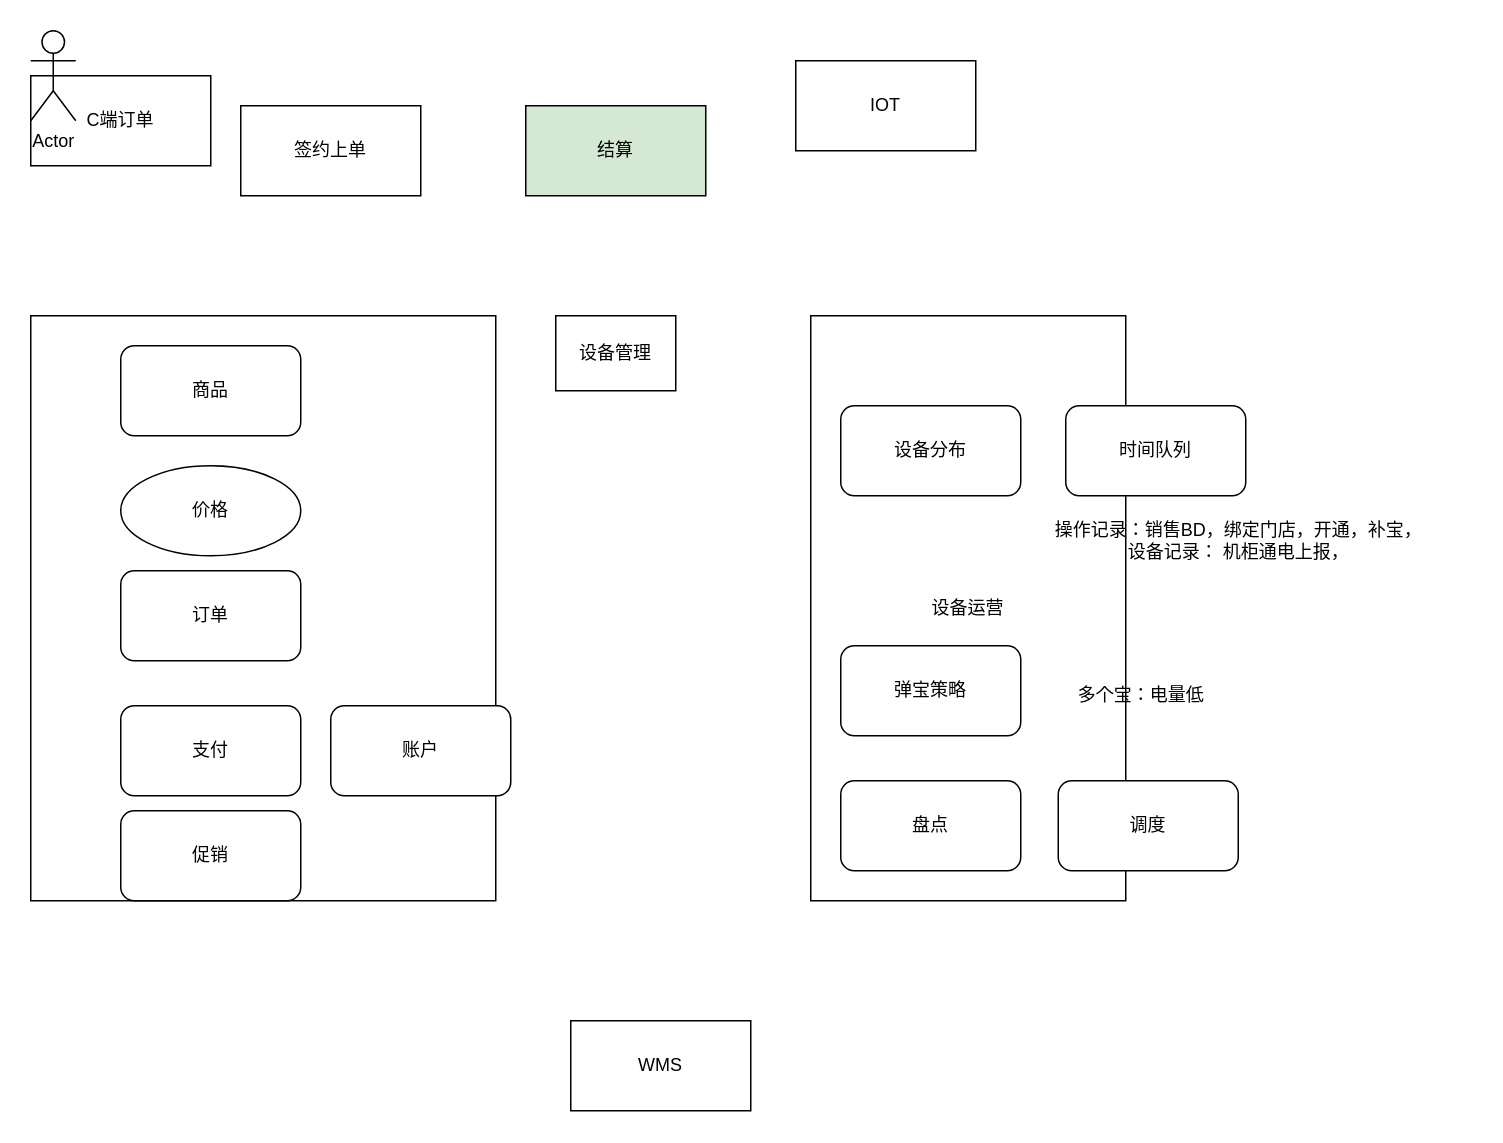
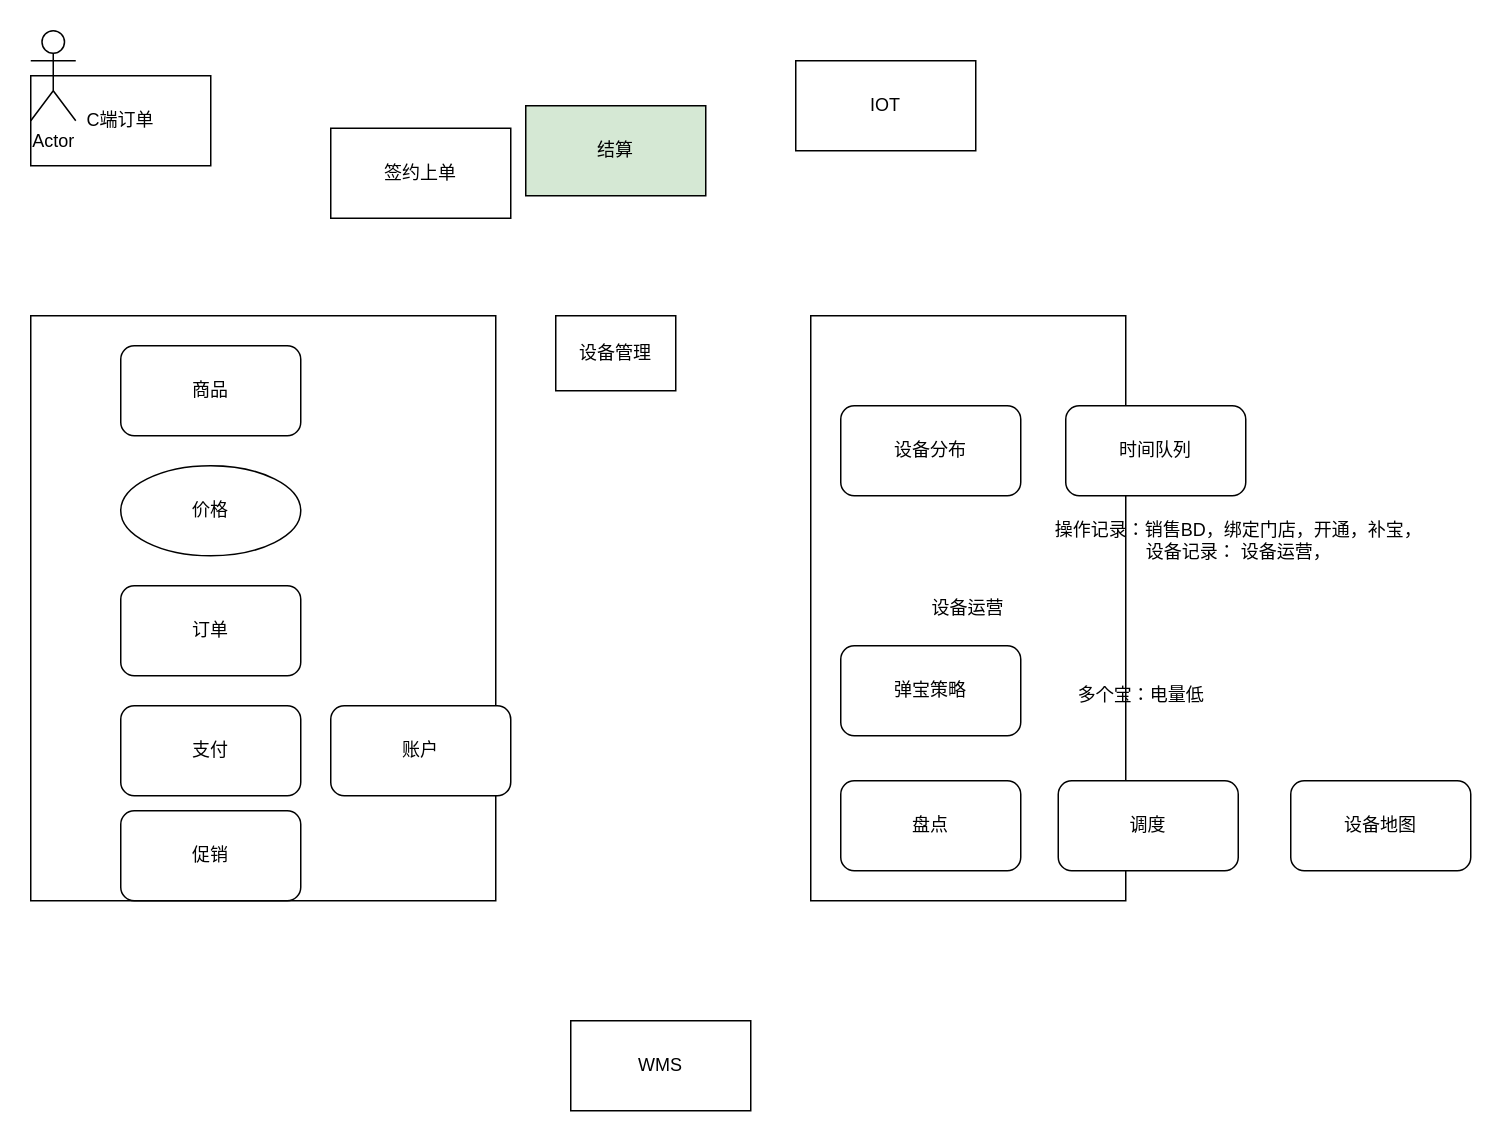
node "签约上单": moved (331, 151) -> (421, 173)
node "操作记录：销售BD，绑定门店，开通，补宝， 设备记录： 机柜通电上报，": label "操作记录：销售BD，绑定门店，开通，补宝， 设备记录： 机柜通电上报，" -> "操作记录：销售BD，绑定门店，开通，补宝， 设备记录： 设备运营，"
node "订单": moved (211, 616) -> (211, 631)
node "设备地图": added
